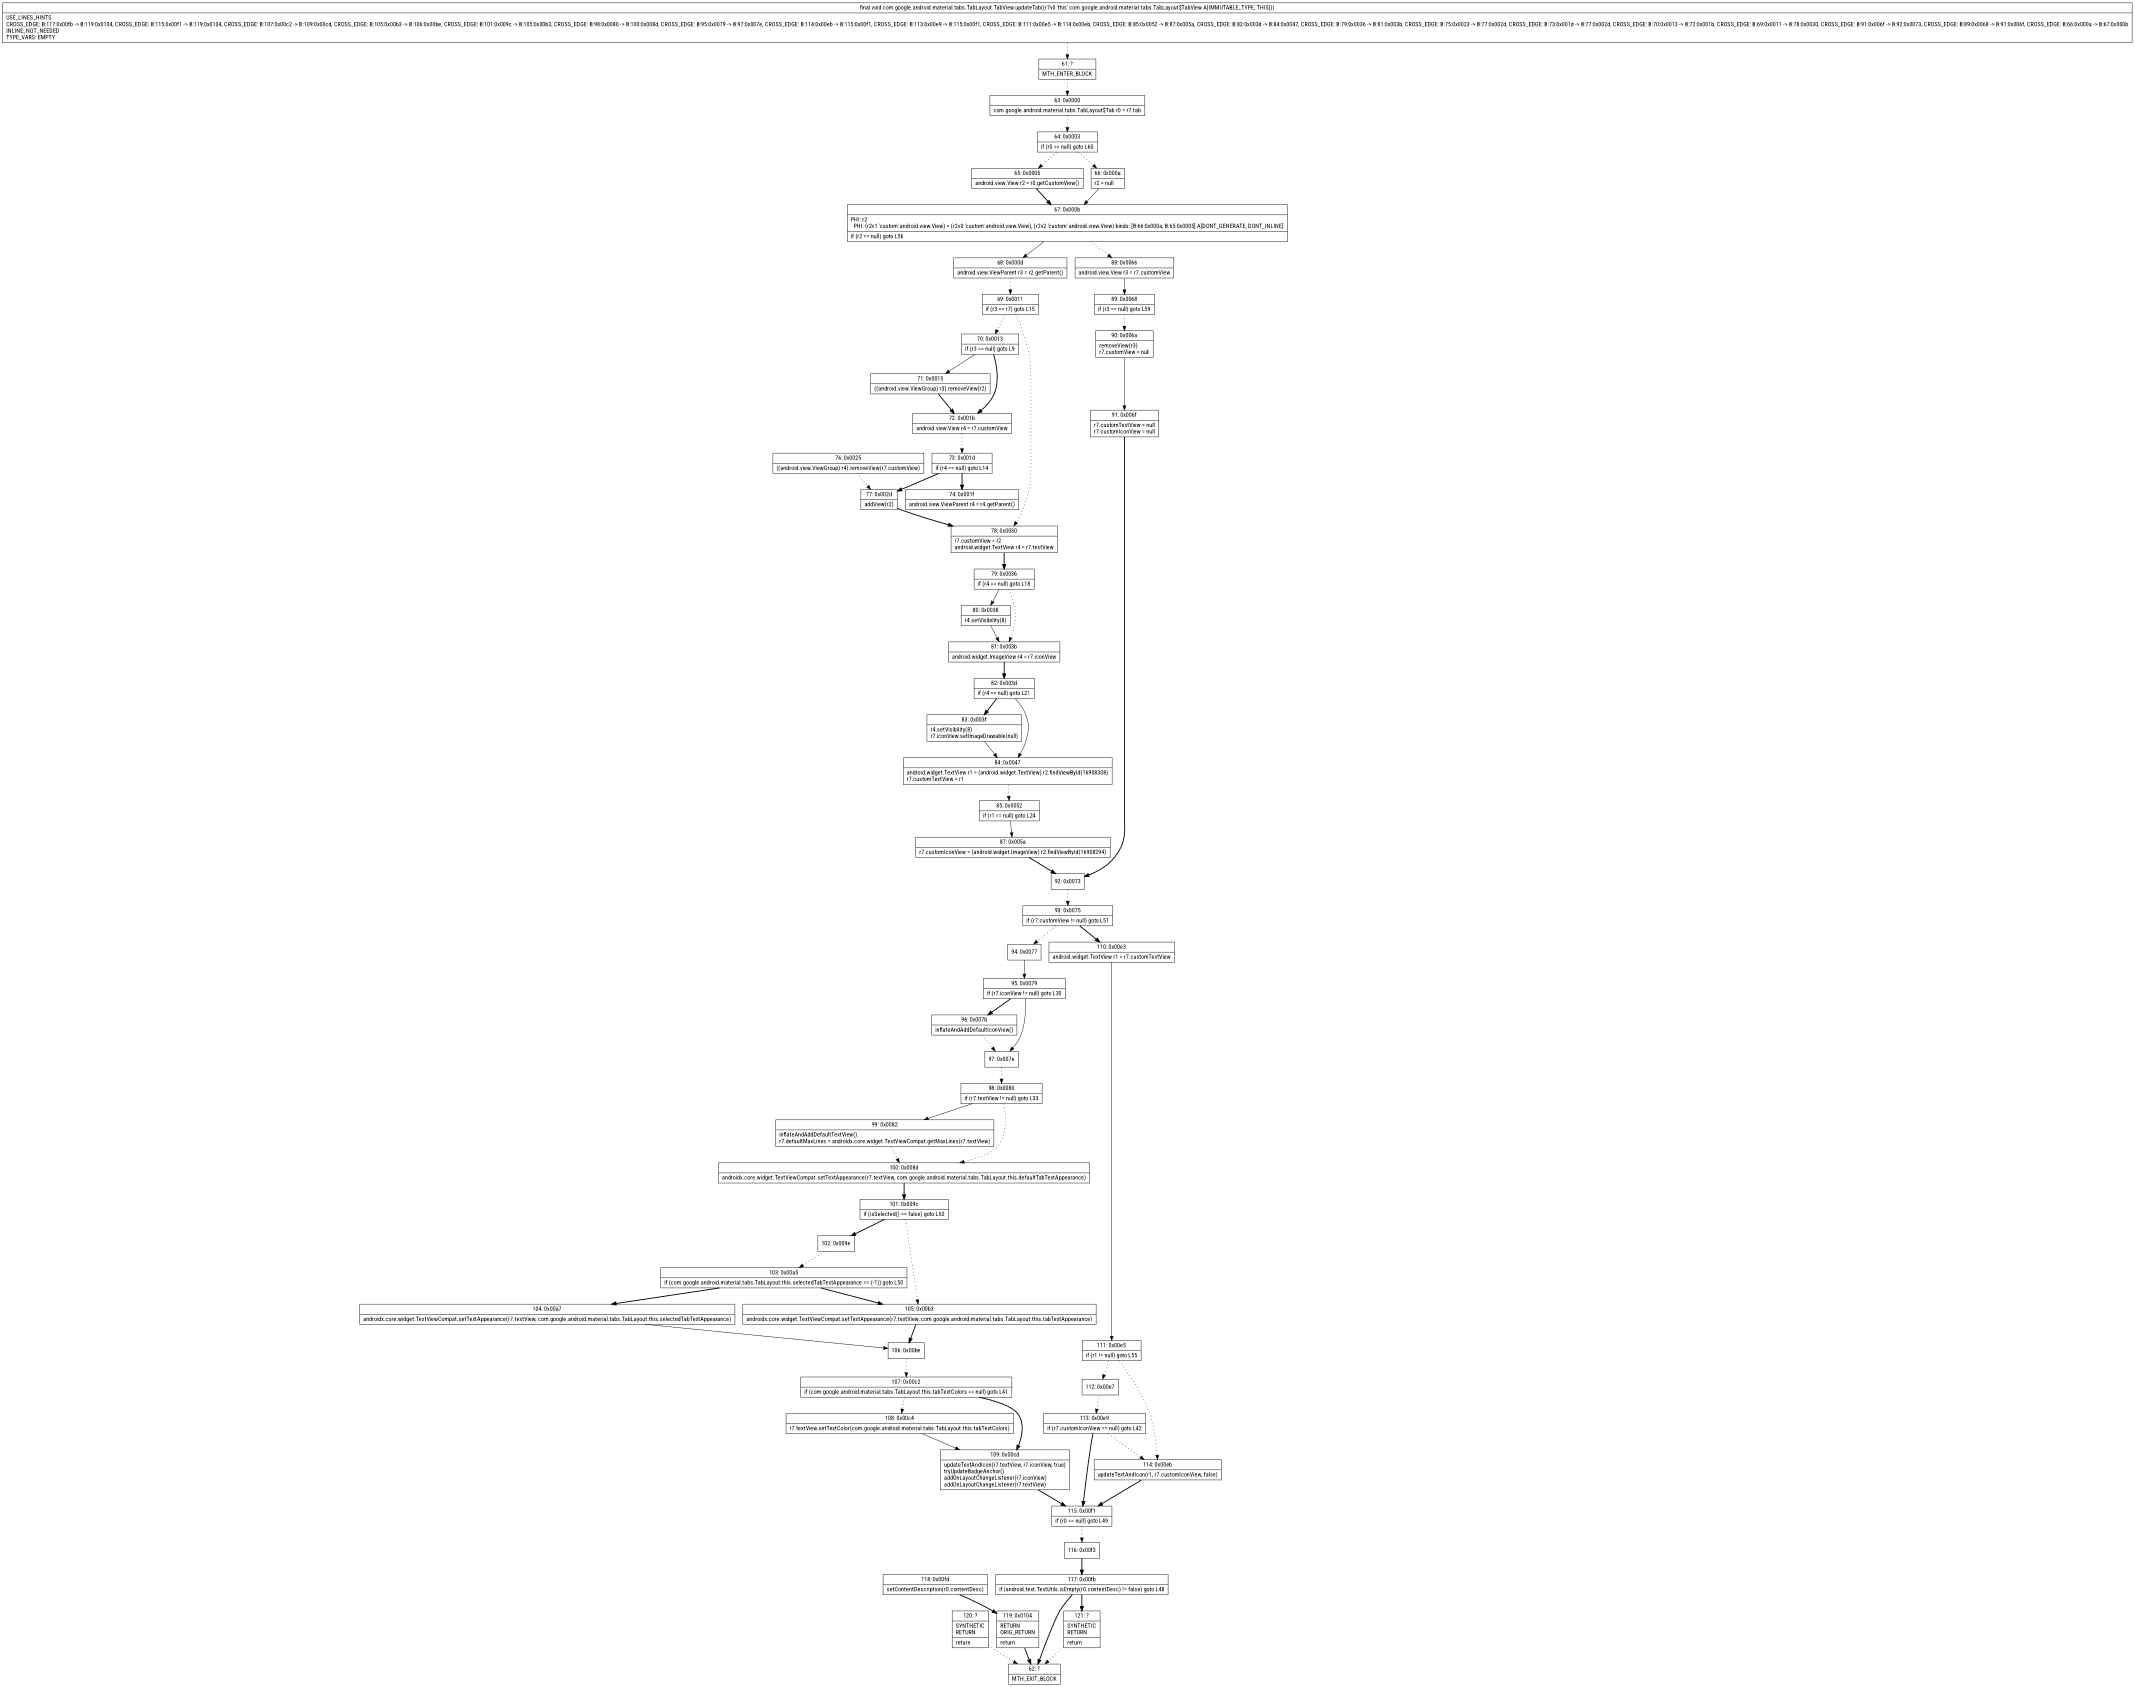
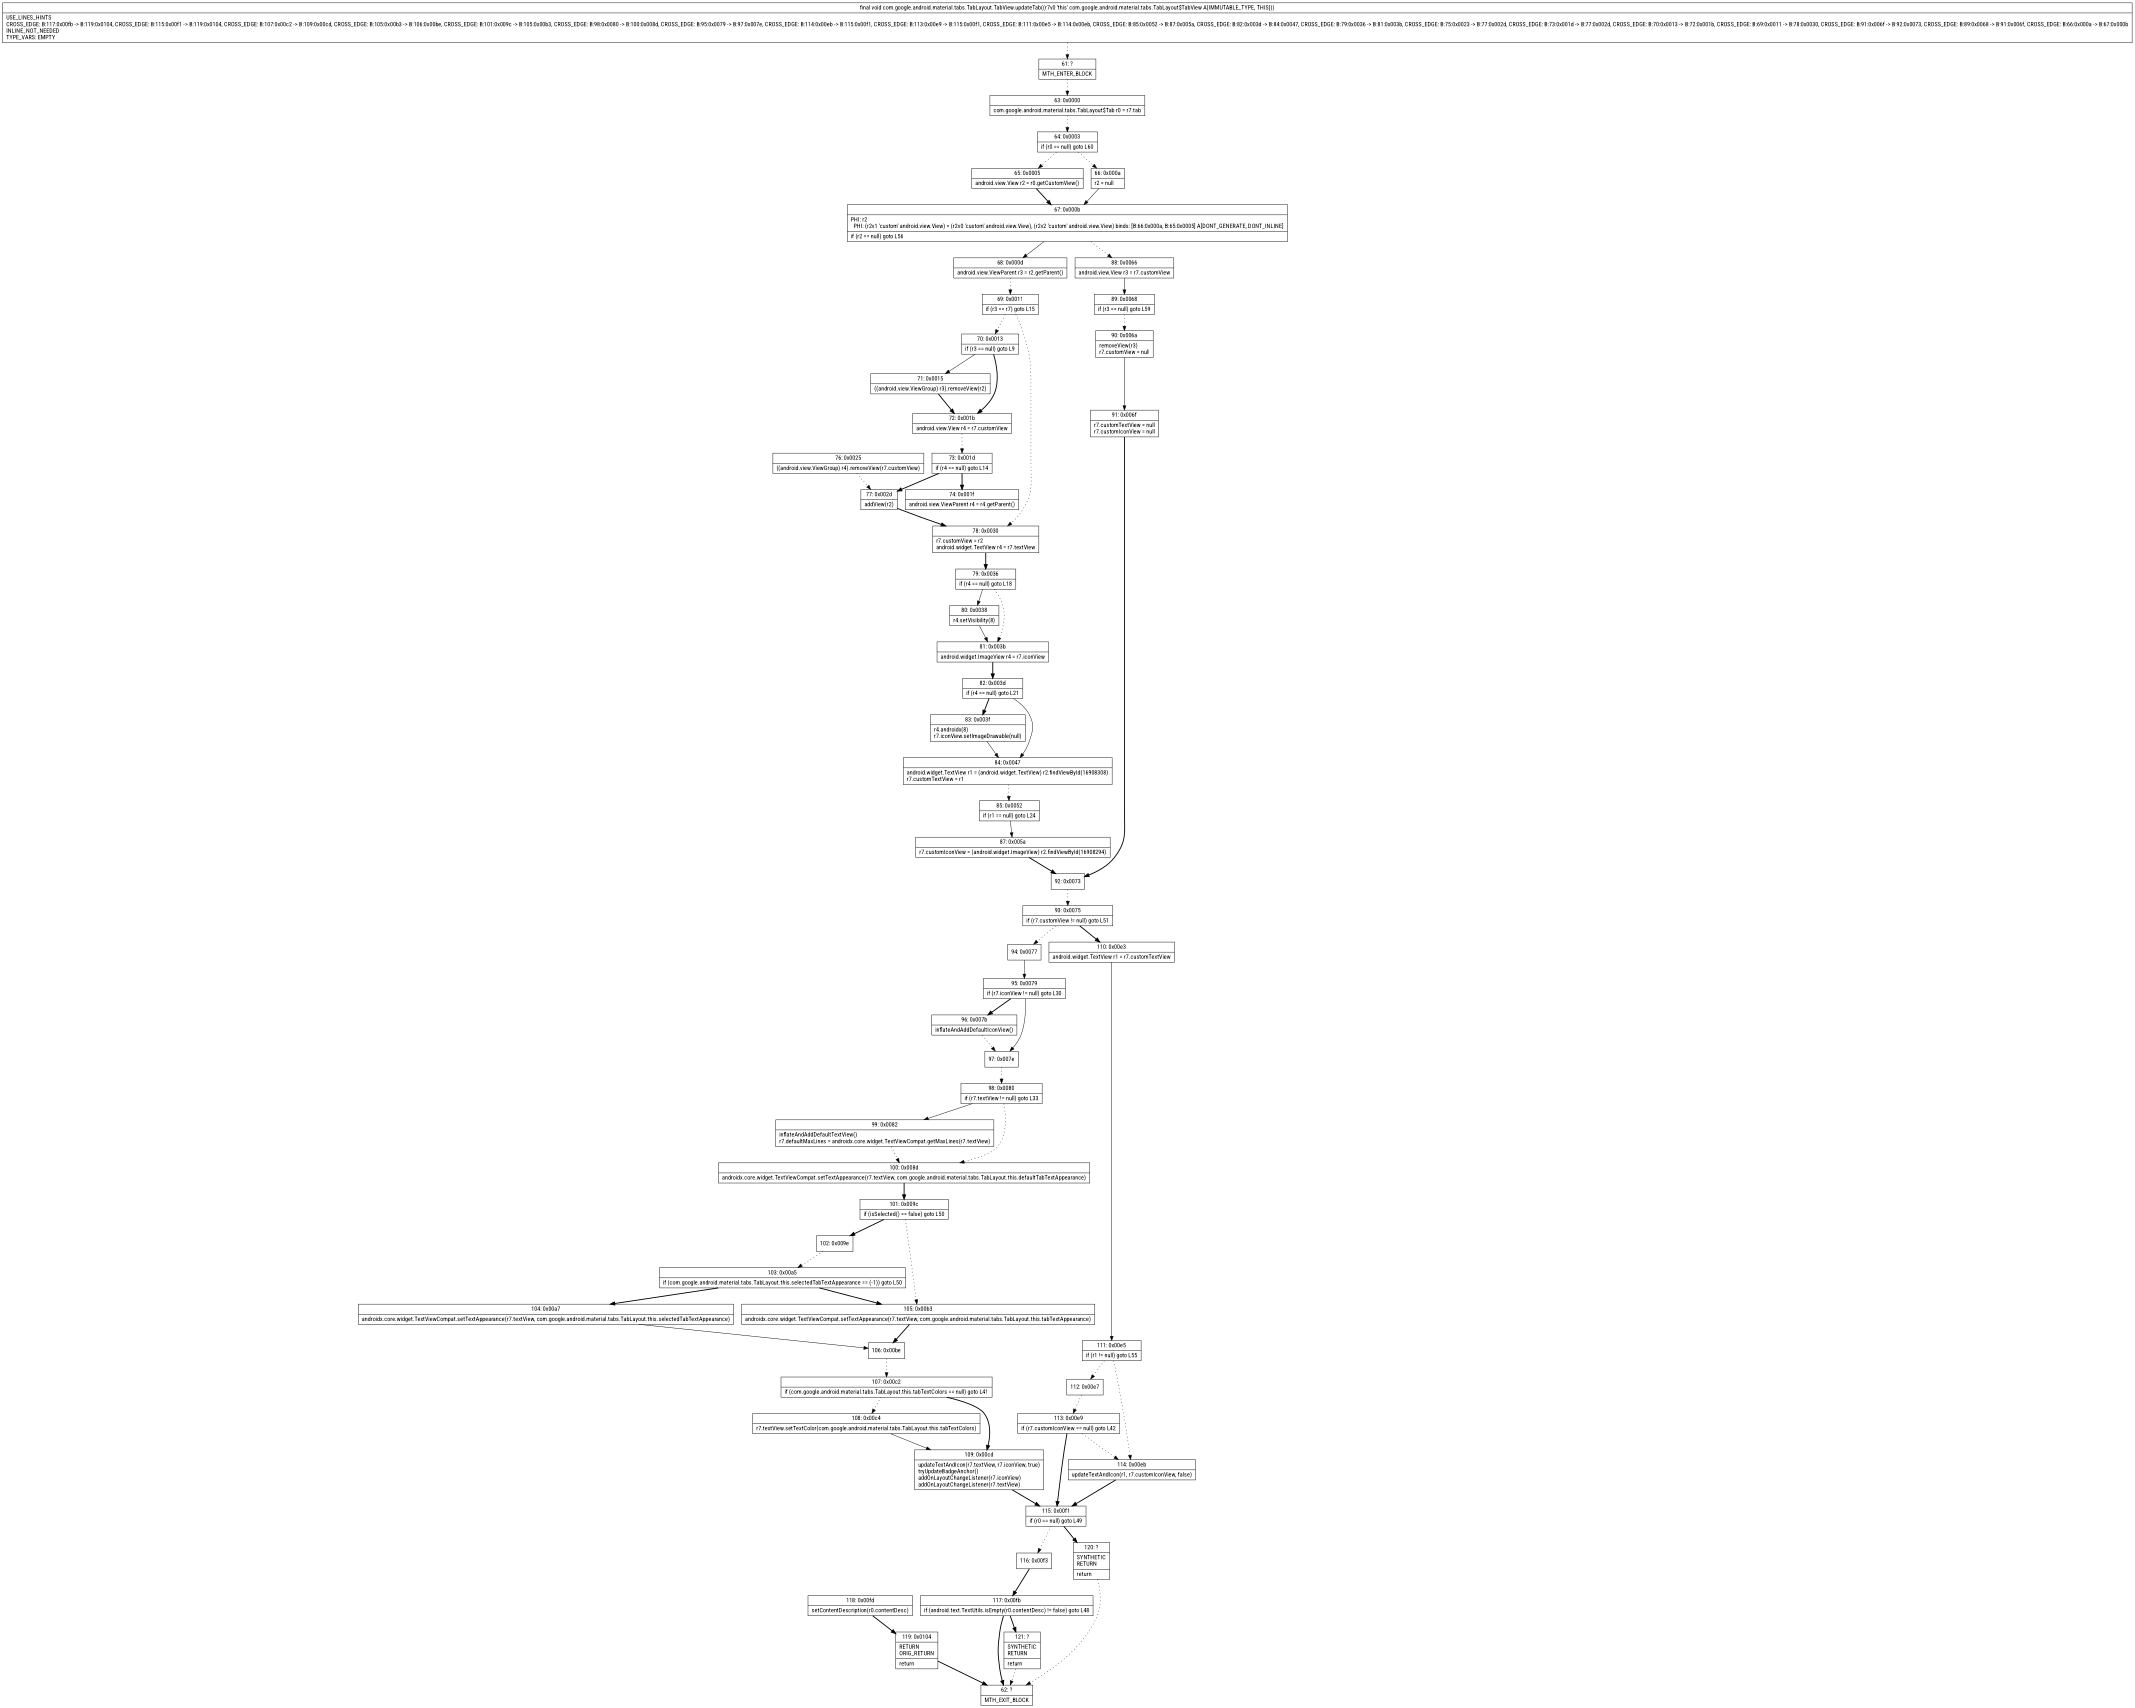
node "83: 0x003f": text "r4.setVisibility(8)" -> "r4.androidx(8)"
edge "115: 0x00f1" -> "120: ?": added
